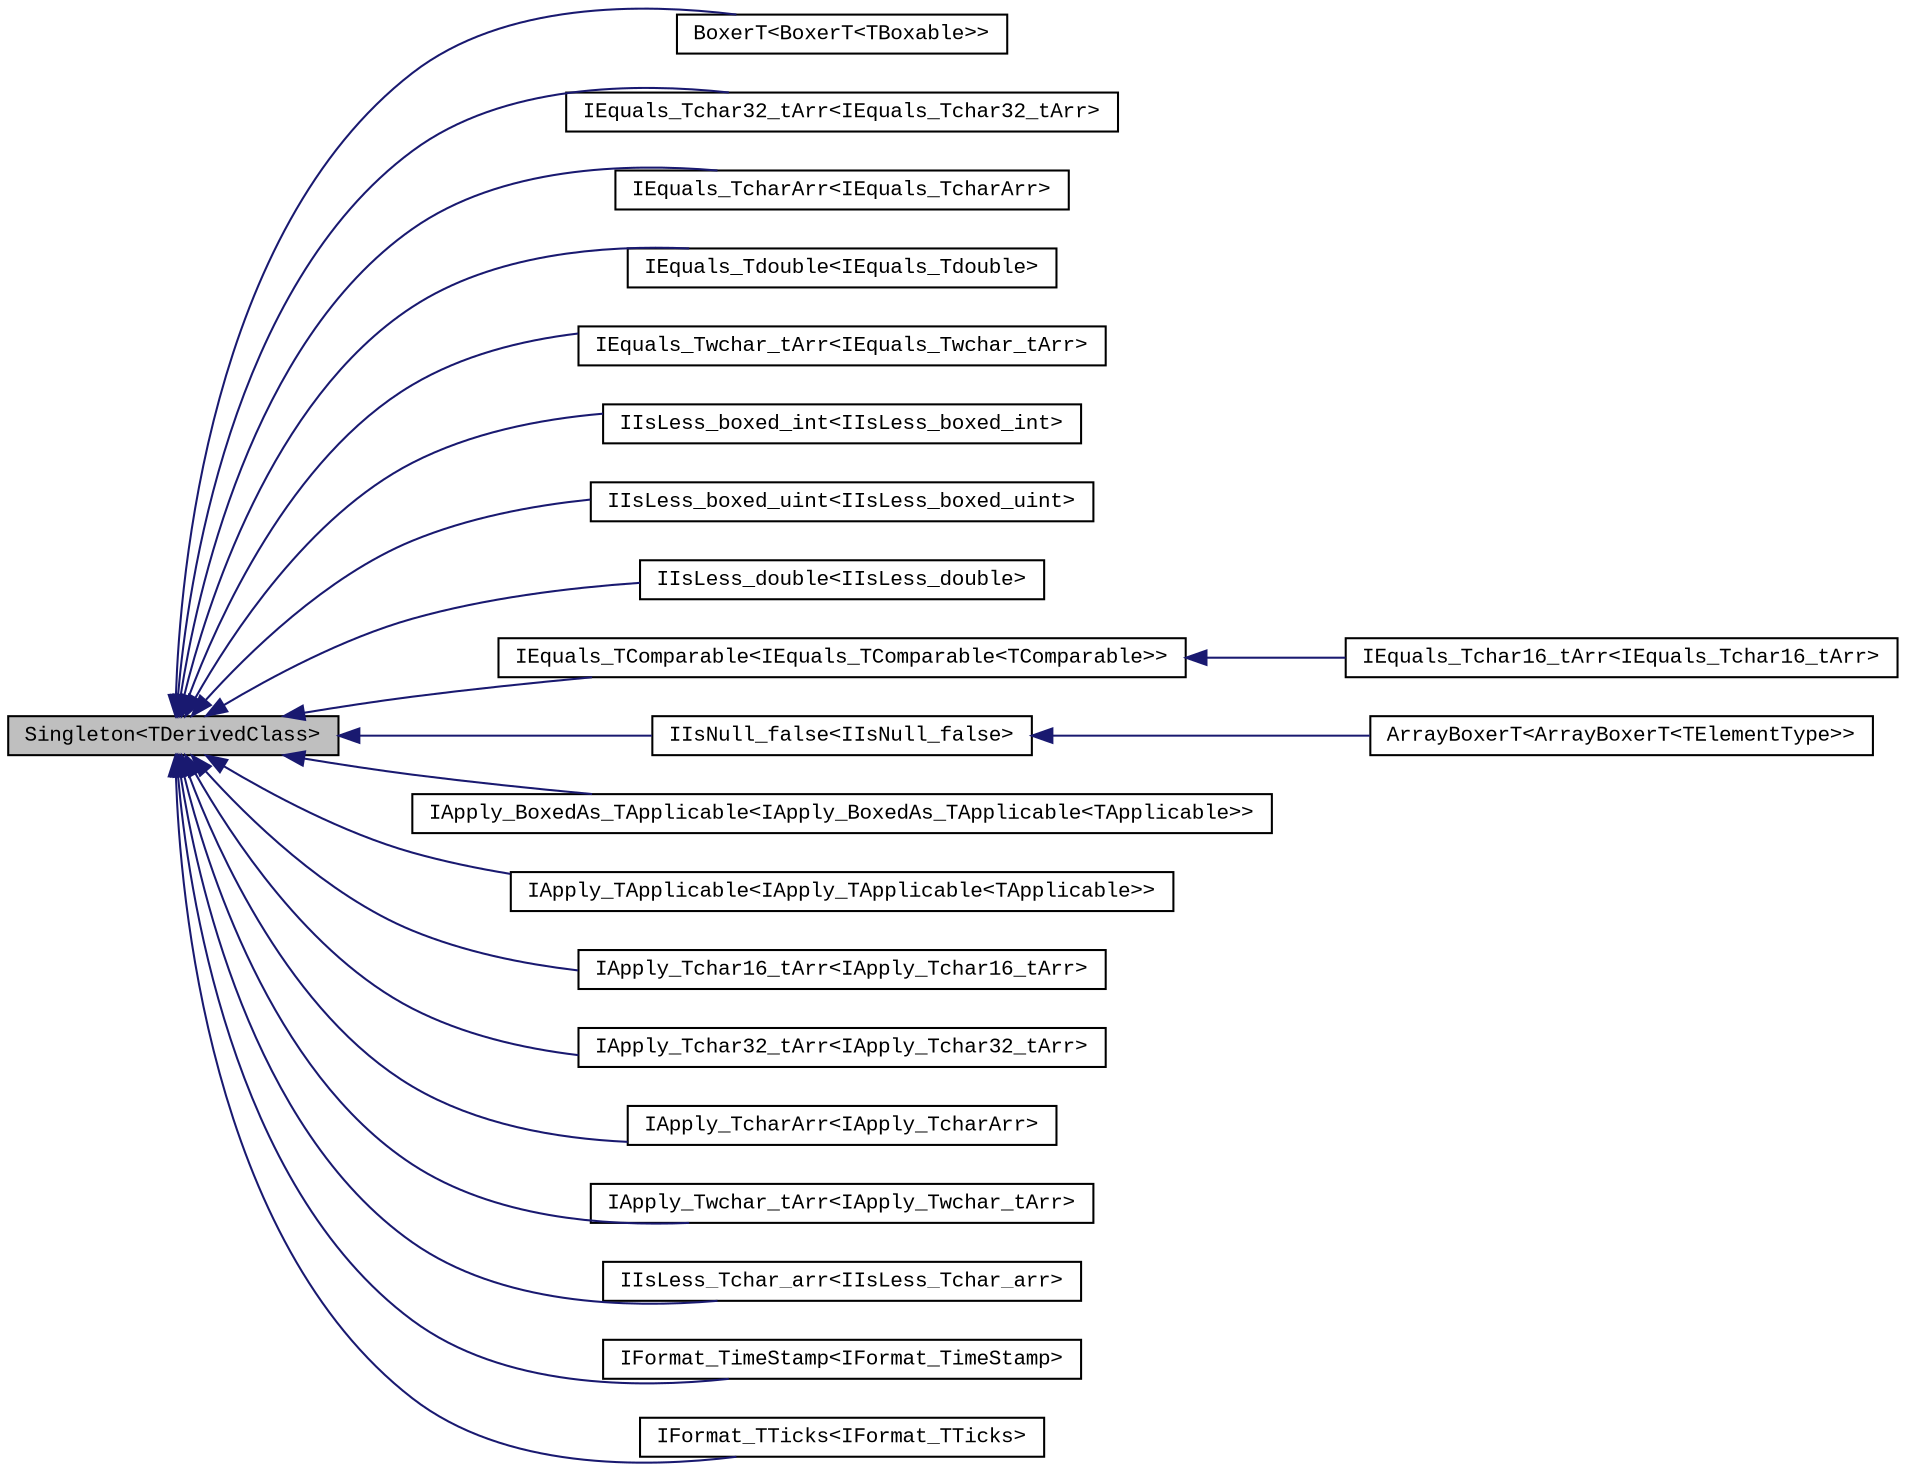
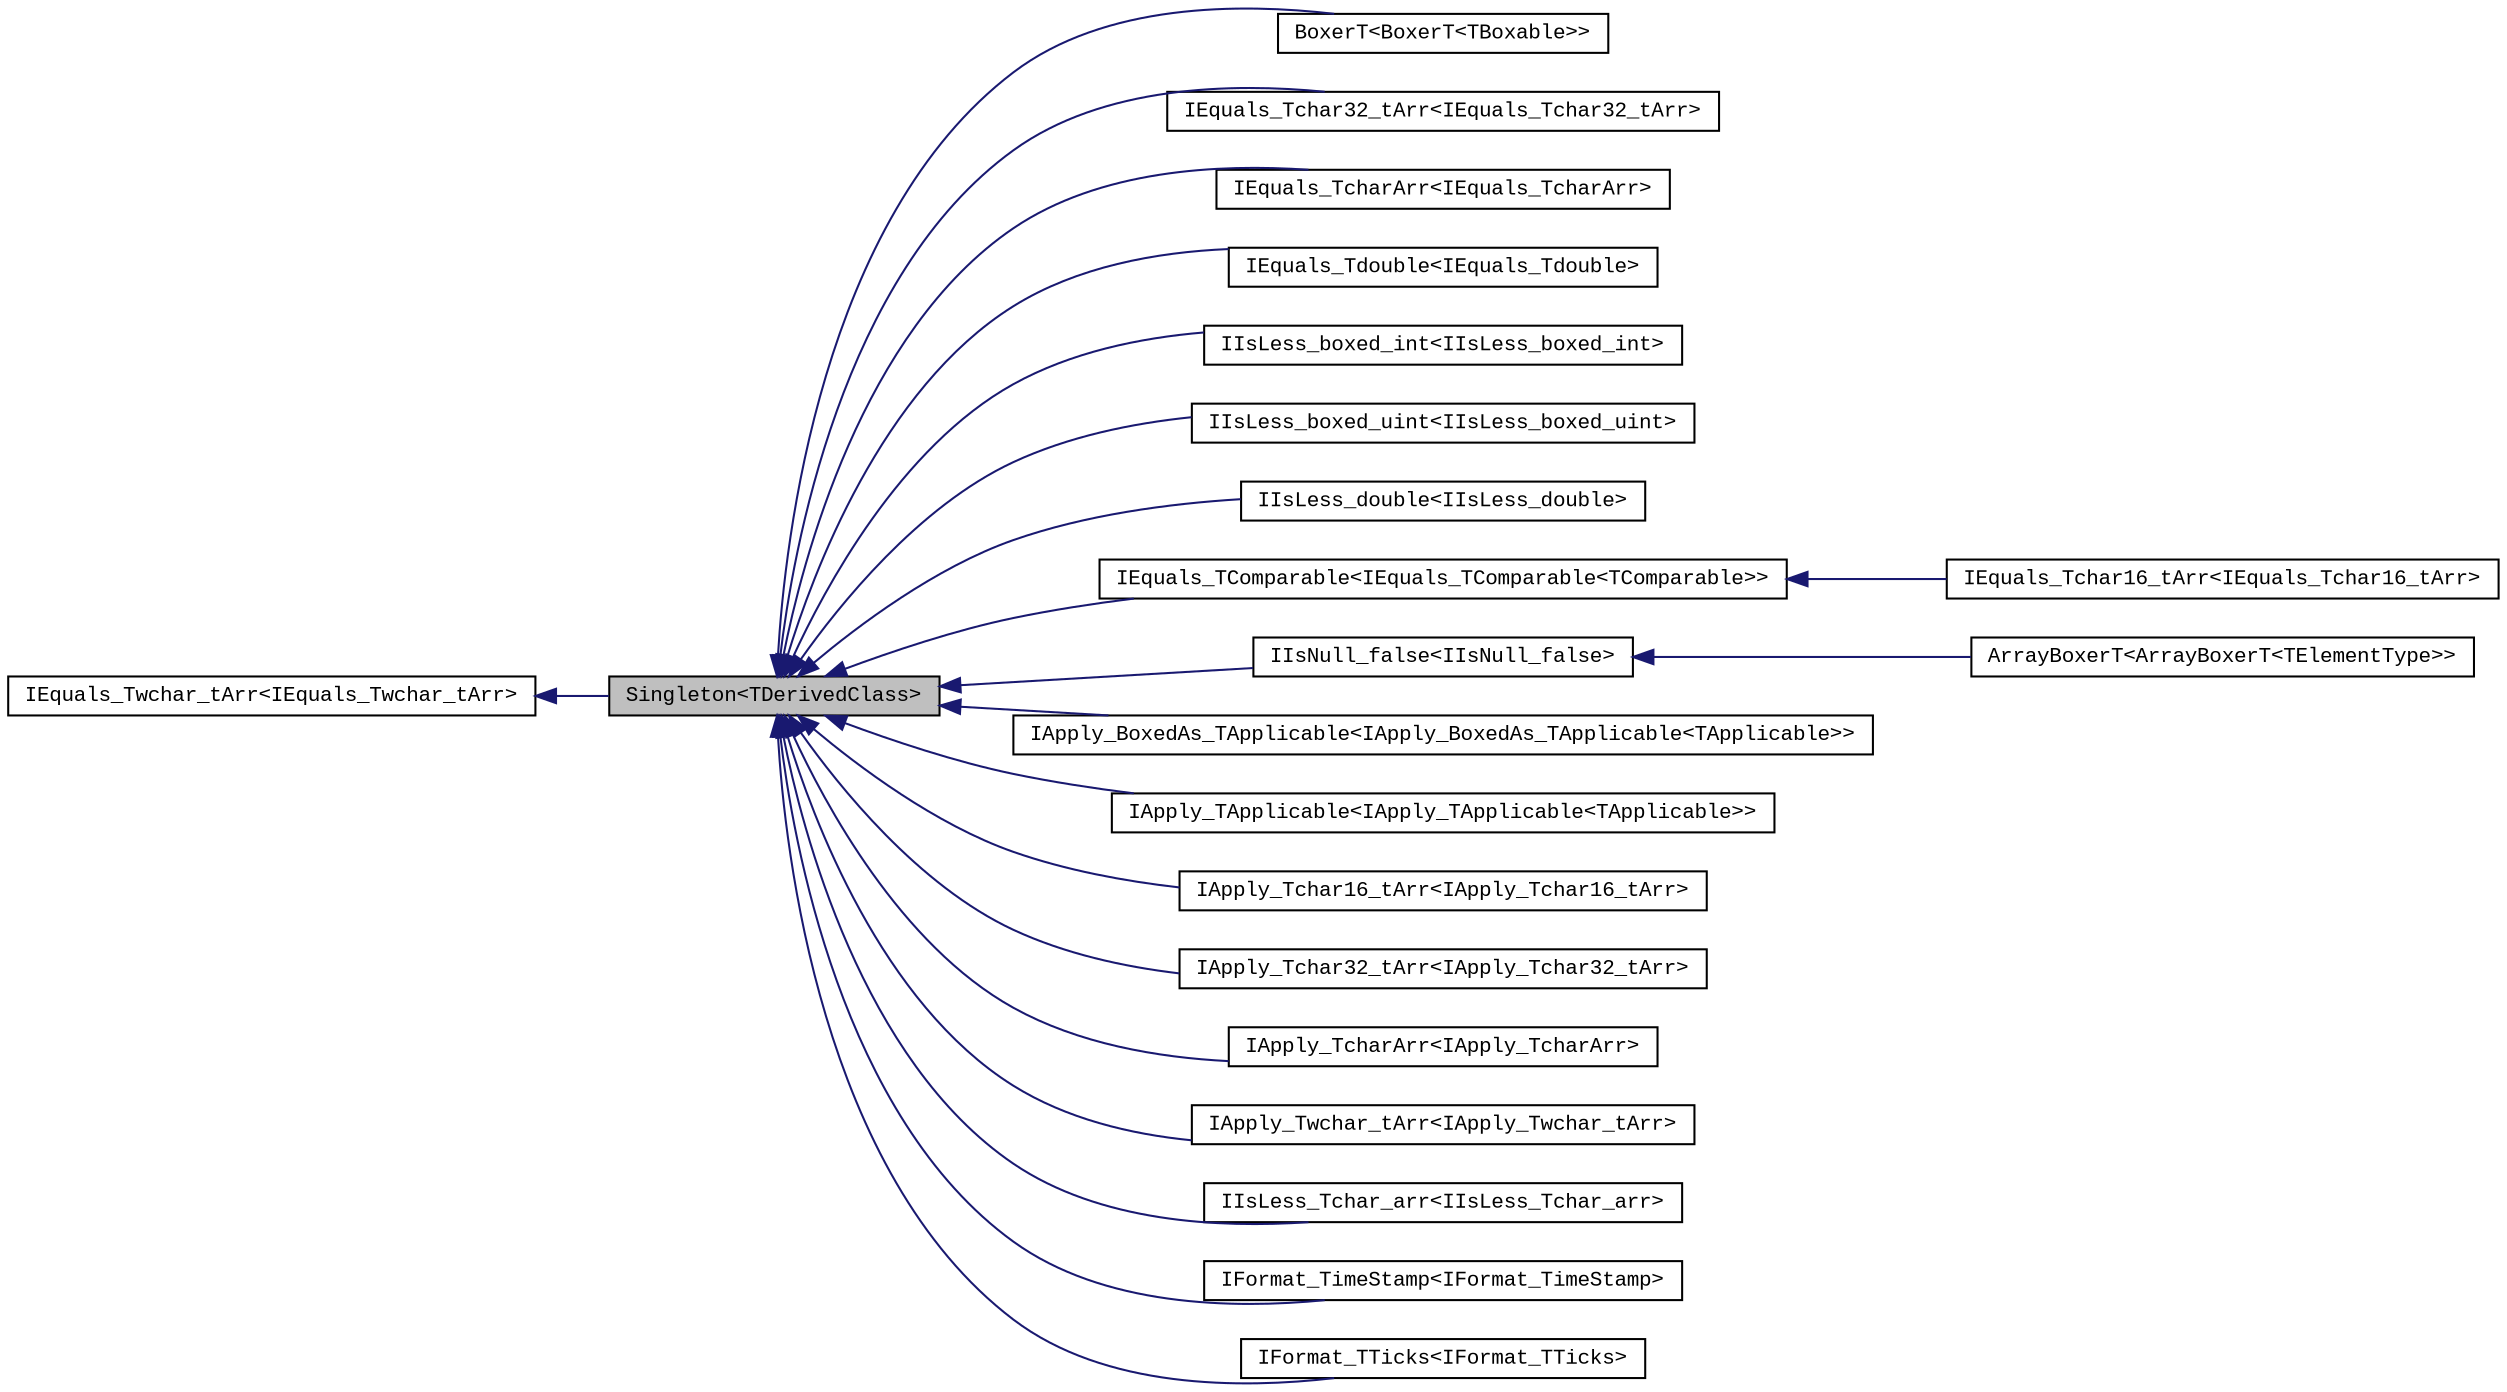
edge "IEquals_Twchar_tArr<IEquals_Twchar_tArr>" -> "Singleton<TDerivedClass>": reversed
